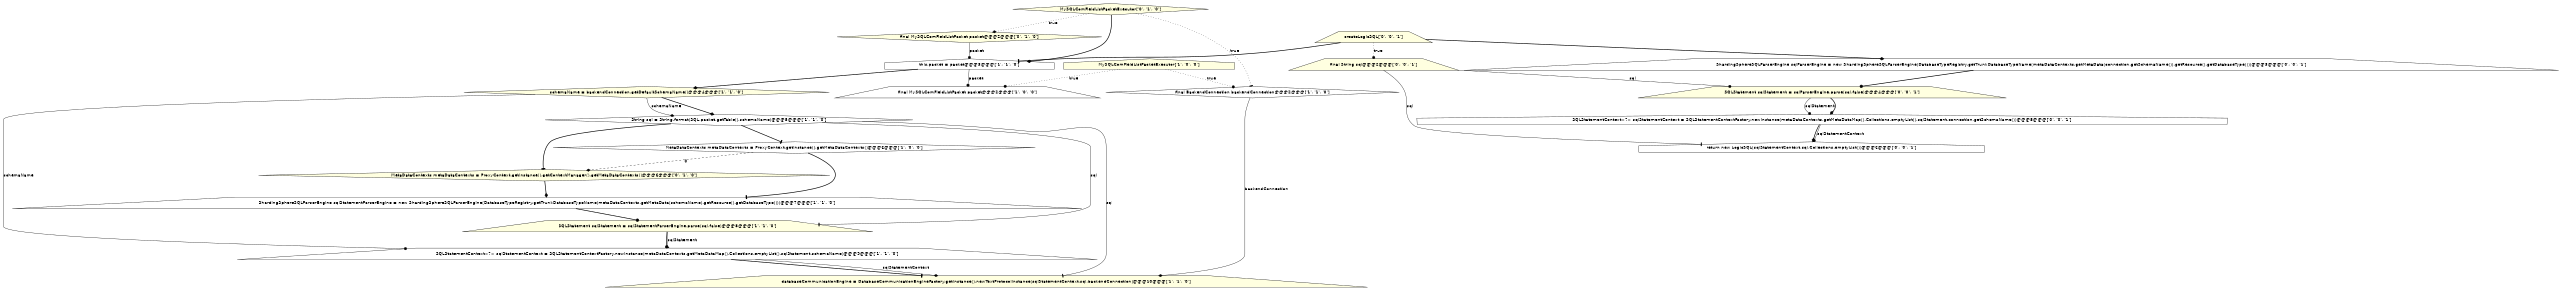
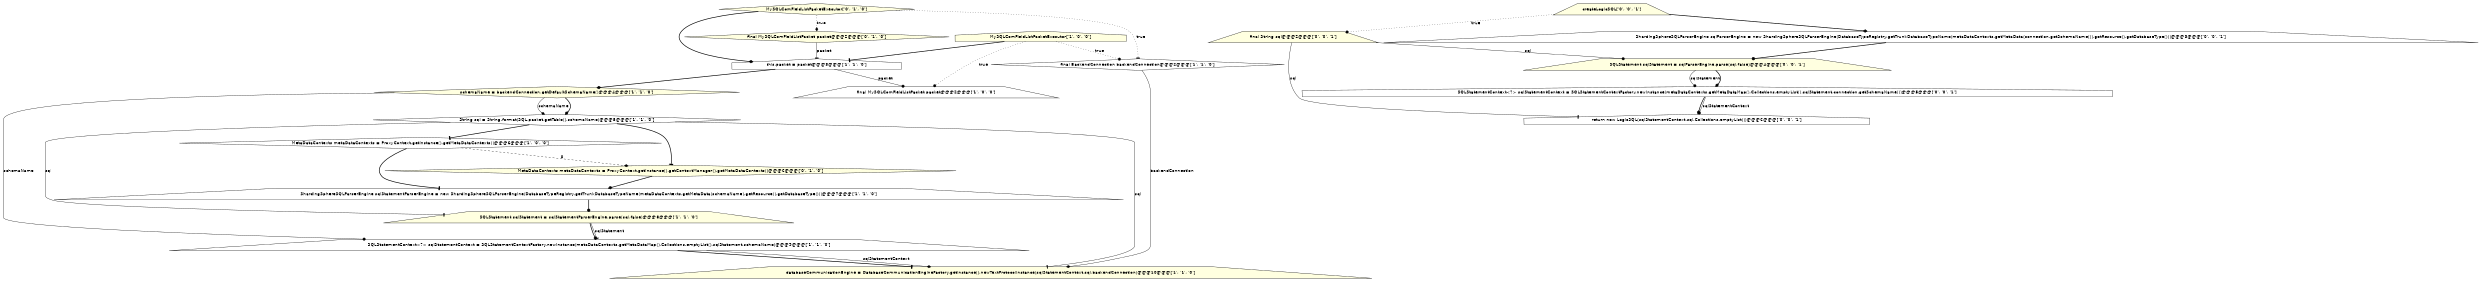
edge "final MySQLComFieldListPacket packet@@@2@@@['0', '1', '0']" -> "this.packet = packet@@@3@@@['1', '1', '0']": arrowhead dot -> tee
edge "createLogicSQL['0', '0', '1']" -> "this.packet = packet@@@3@@@['1', '1', '0']": now "MySQLComFieldListPacketExecutor['1', '0', '0']" -> "this.packet = packet@@@3@@@['1', '1', '0']"
